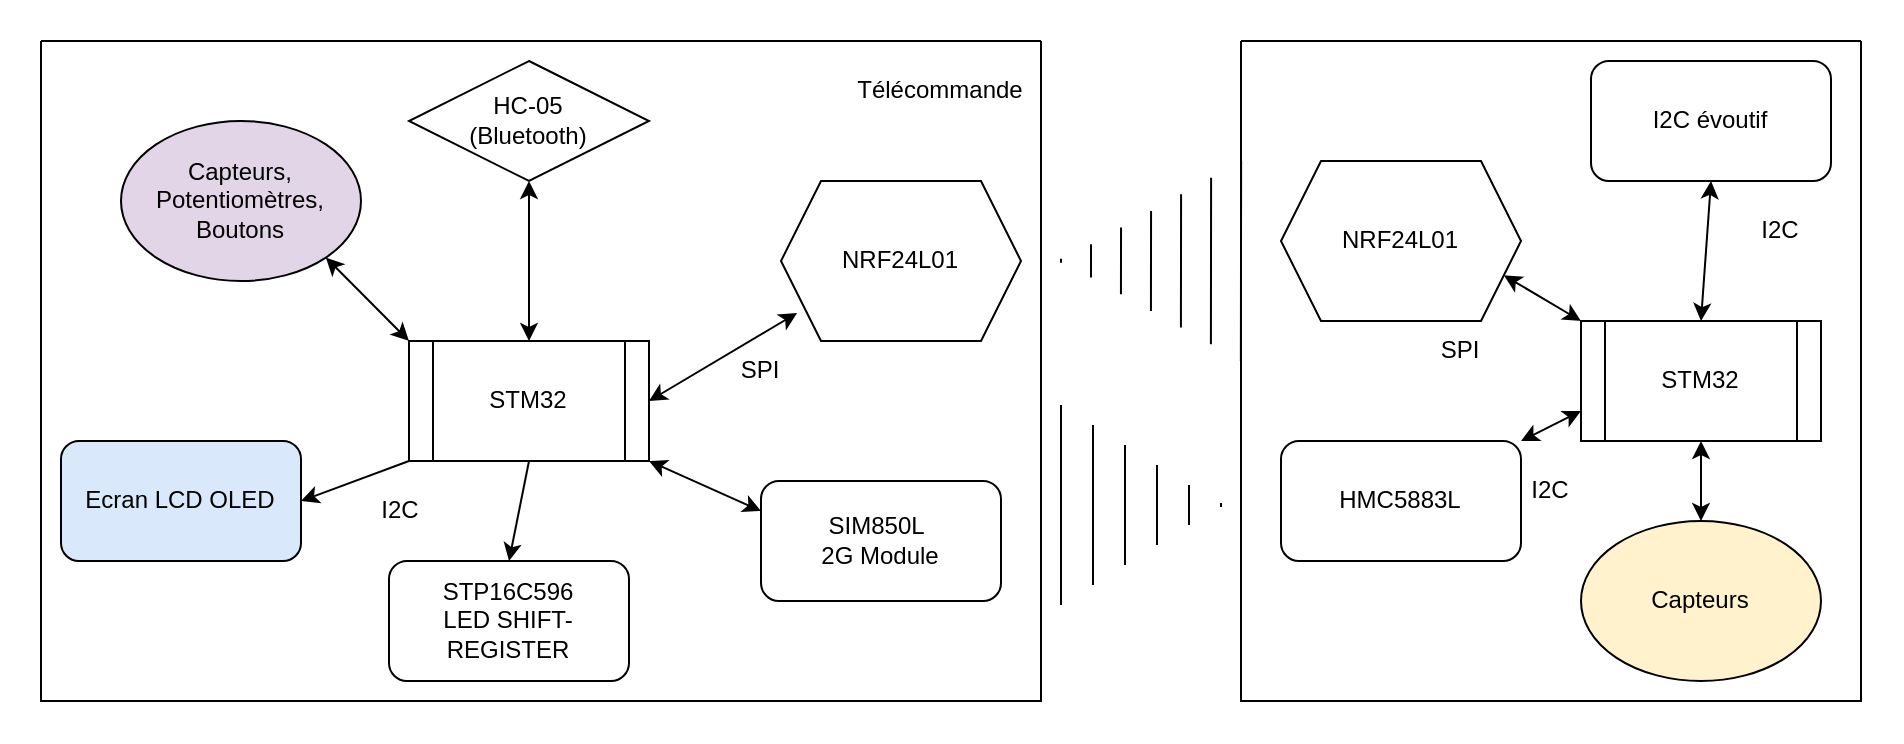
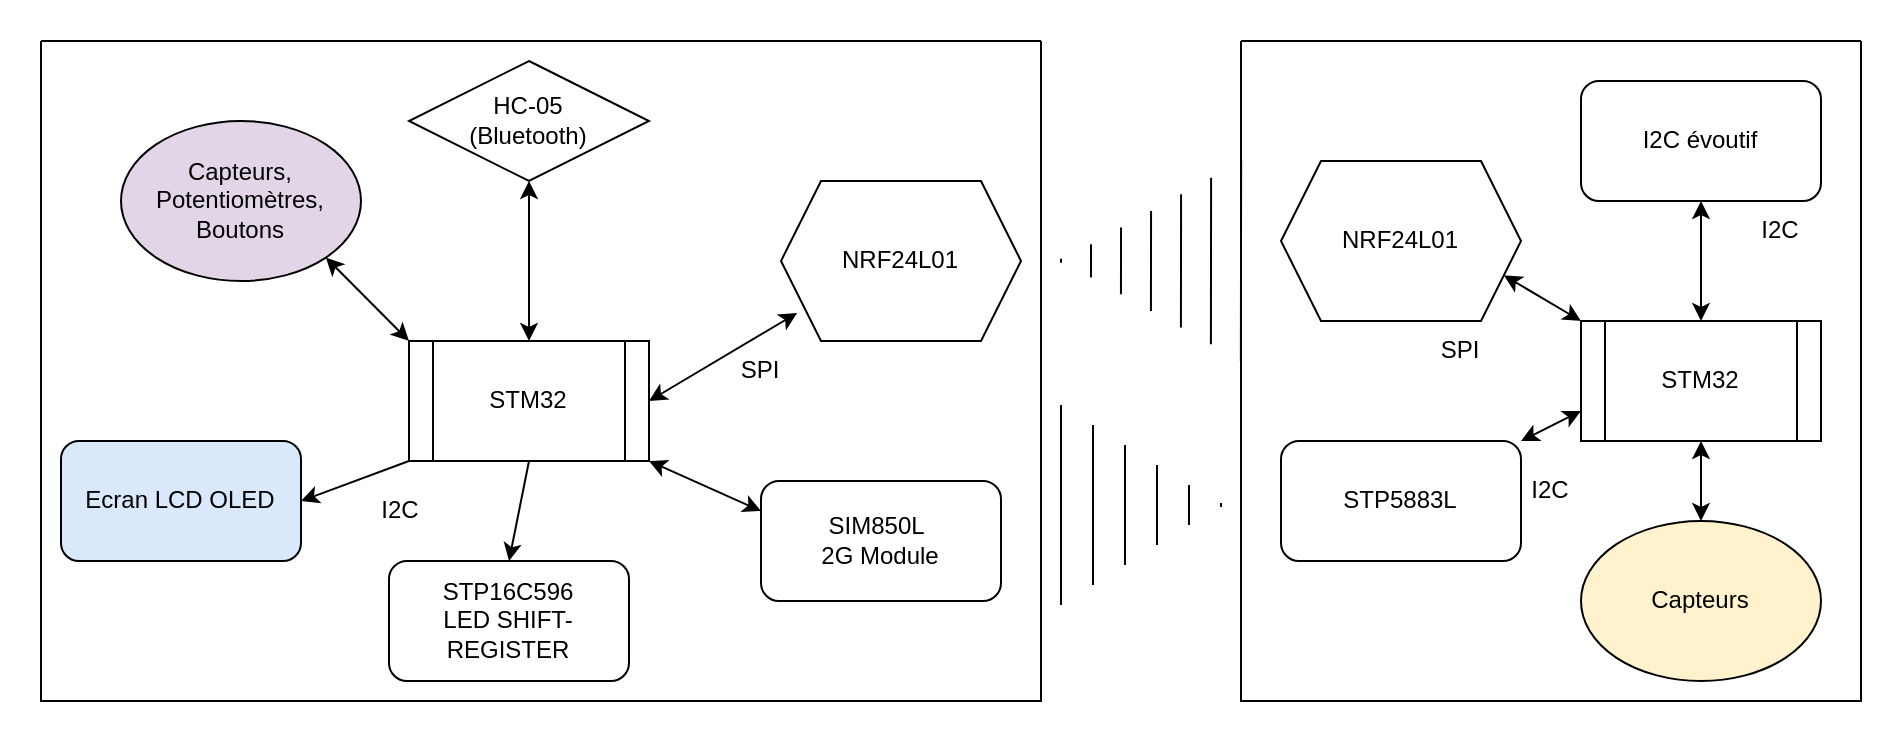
node "Télécommande": removed
node "I2C évoutif": moved (1711, 121) -> (1701, 141)
node "HMC5883L": label "HMC5883L" -> "STP5883L"
